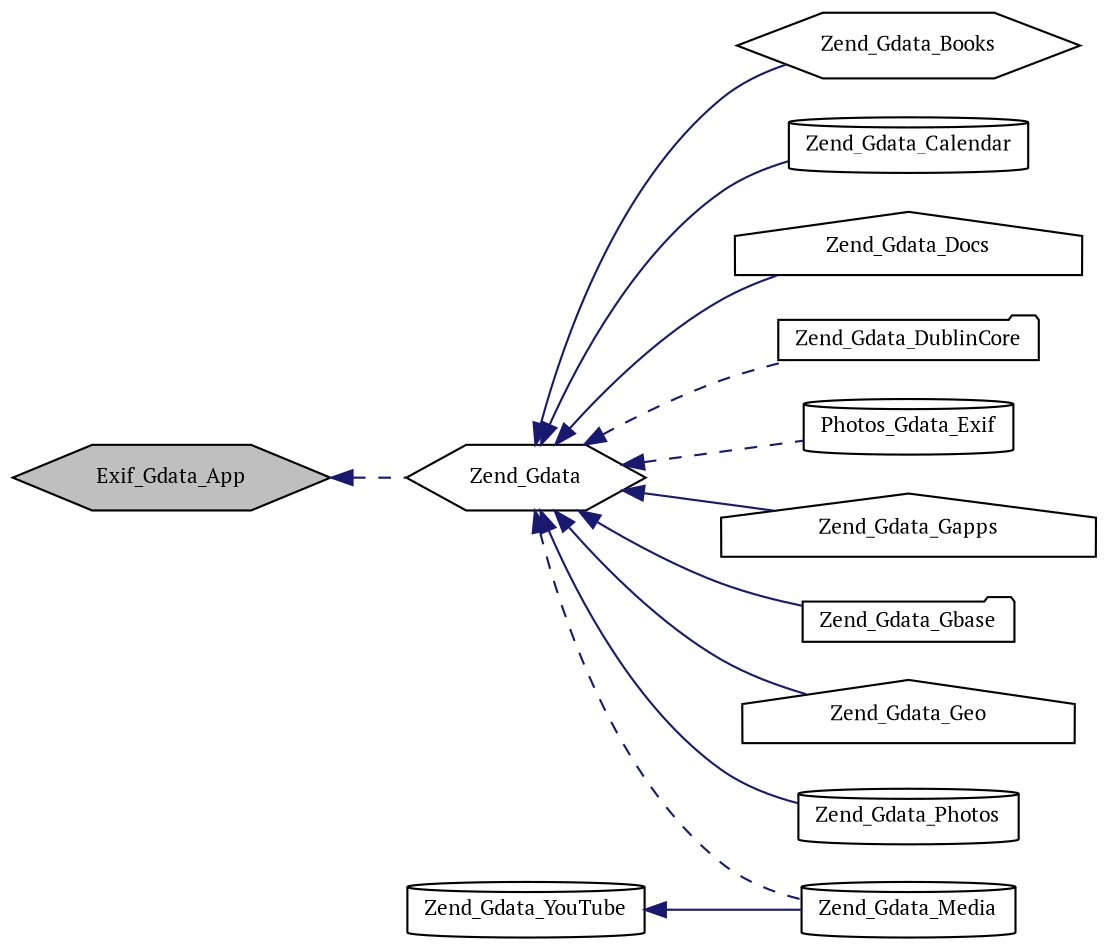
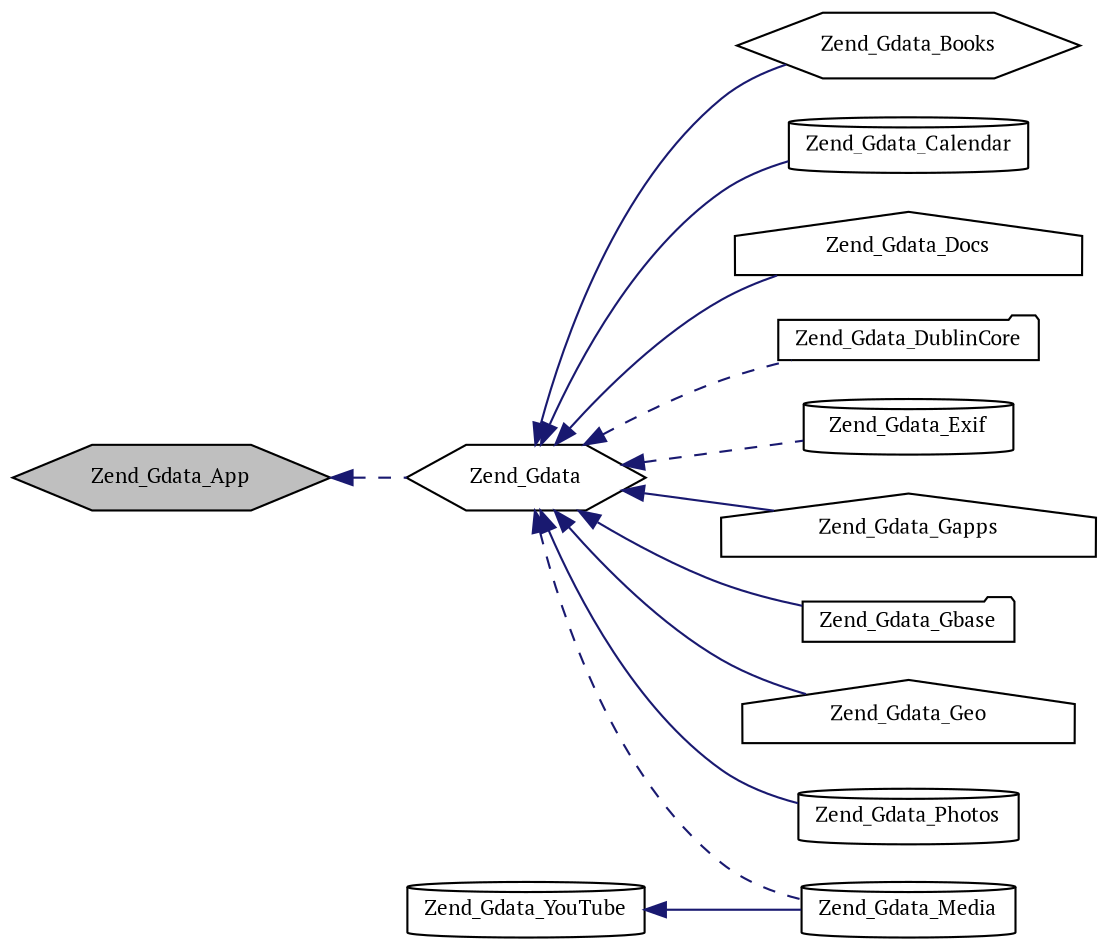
node "Photos_Gdata_Exif": label "Photos_Gdata_Exif" -> "Zend_Gdata_Exif"
node "Exif_Gdata_App": label "Exif_Gdata_App" -> "Zend_Gdata_App"
